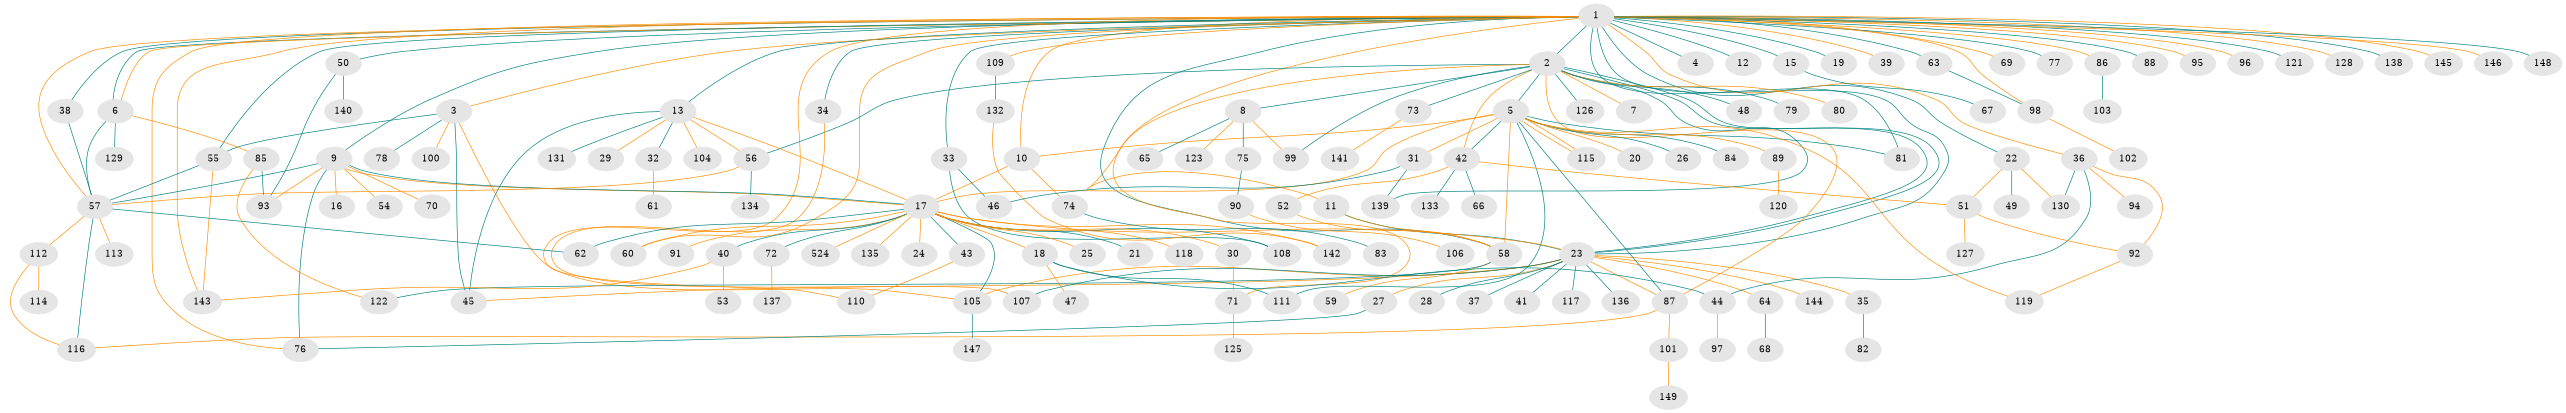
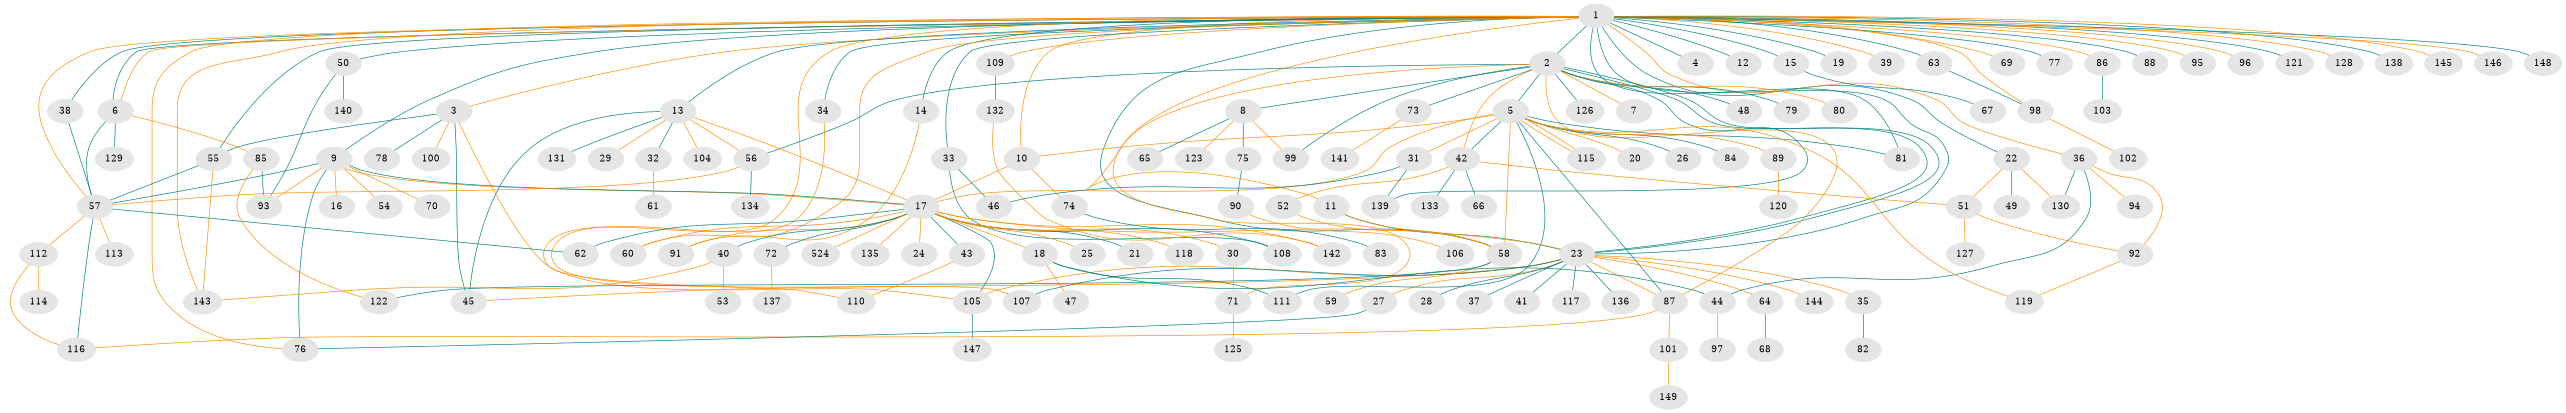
node "14": added
